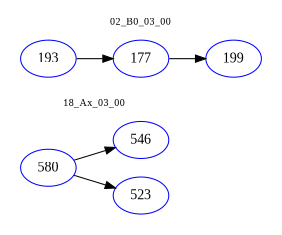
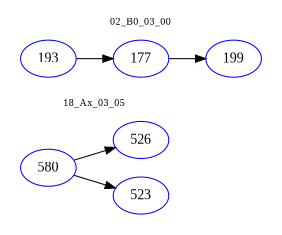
cluster "18_Ax_03_00": label "18_Ax_03_00" -> "18_Ax_03_05"
node "546": label "546" -> "526"
